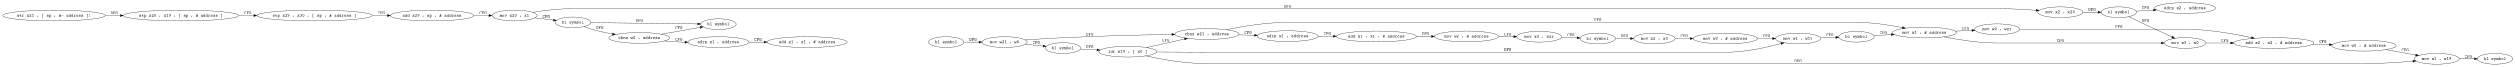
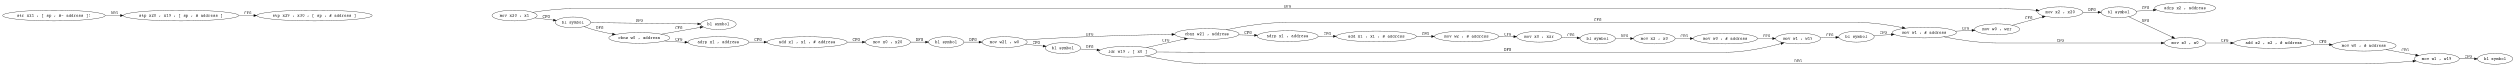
node "add x29 , sp , # address": removed
edge "mov w0 , wzr" -> "add x2 , x2 , # address": now "mov w0 , wzr" -> "mov x2 , x20"
node "mov x0 , x20": added
